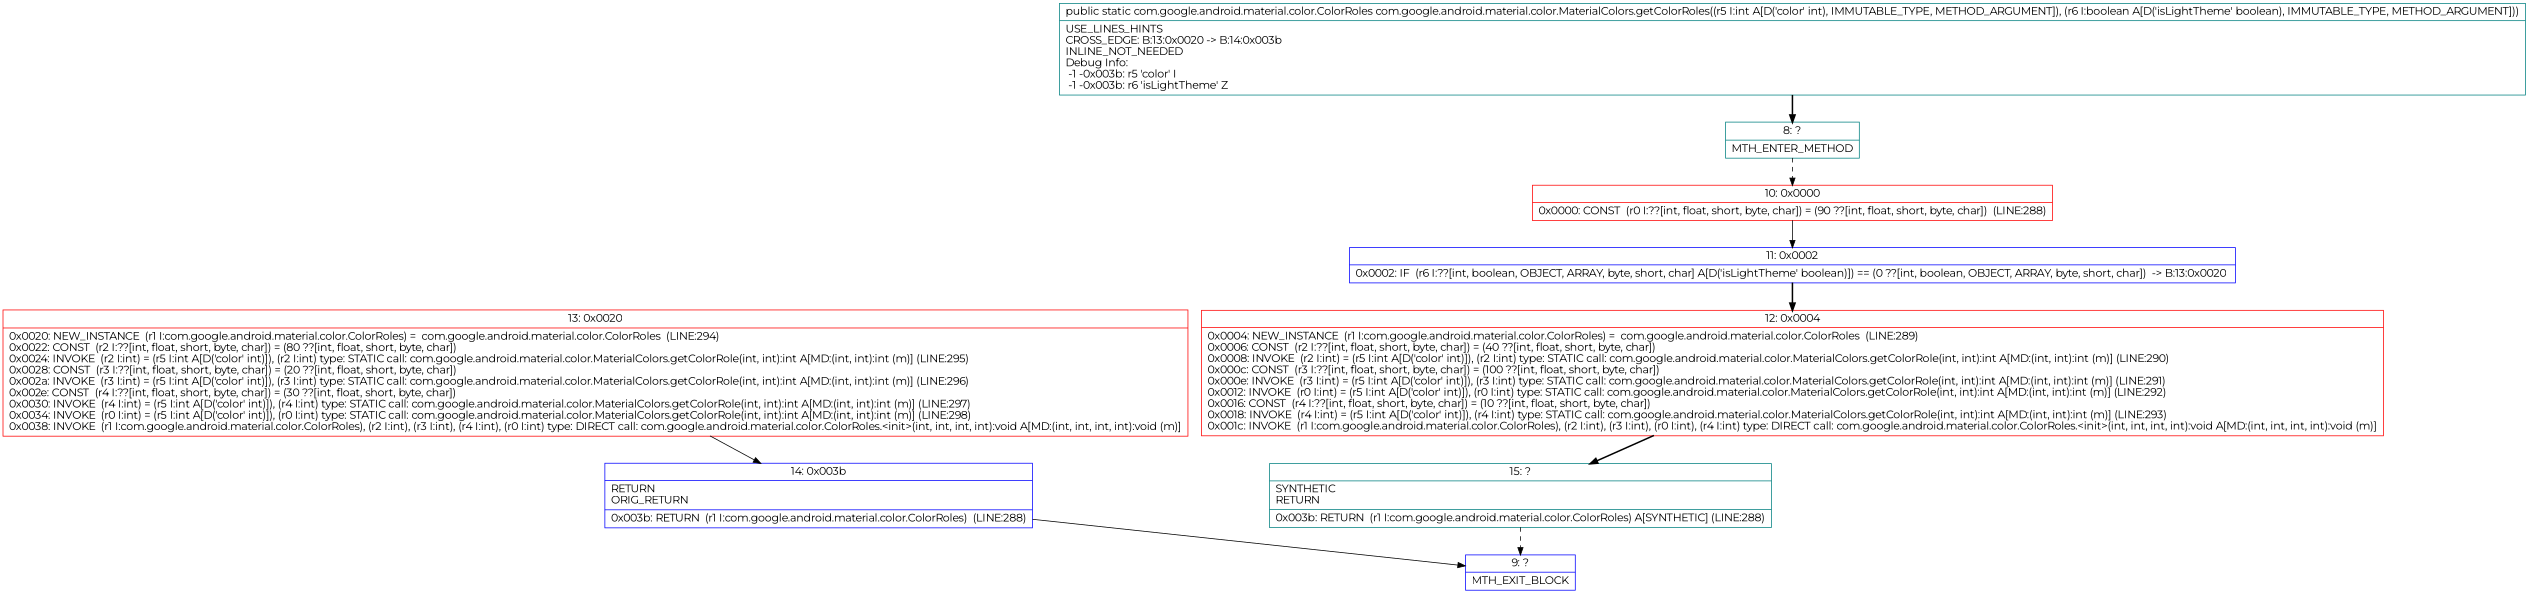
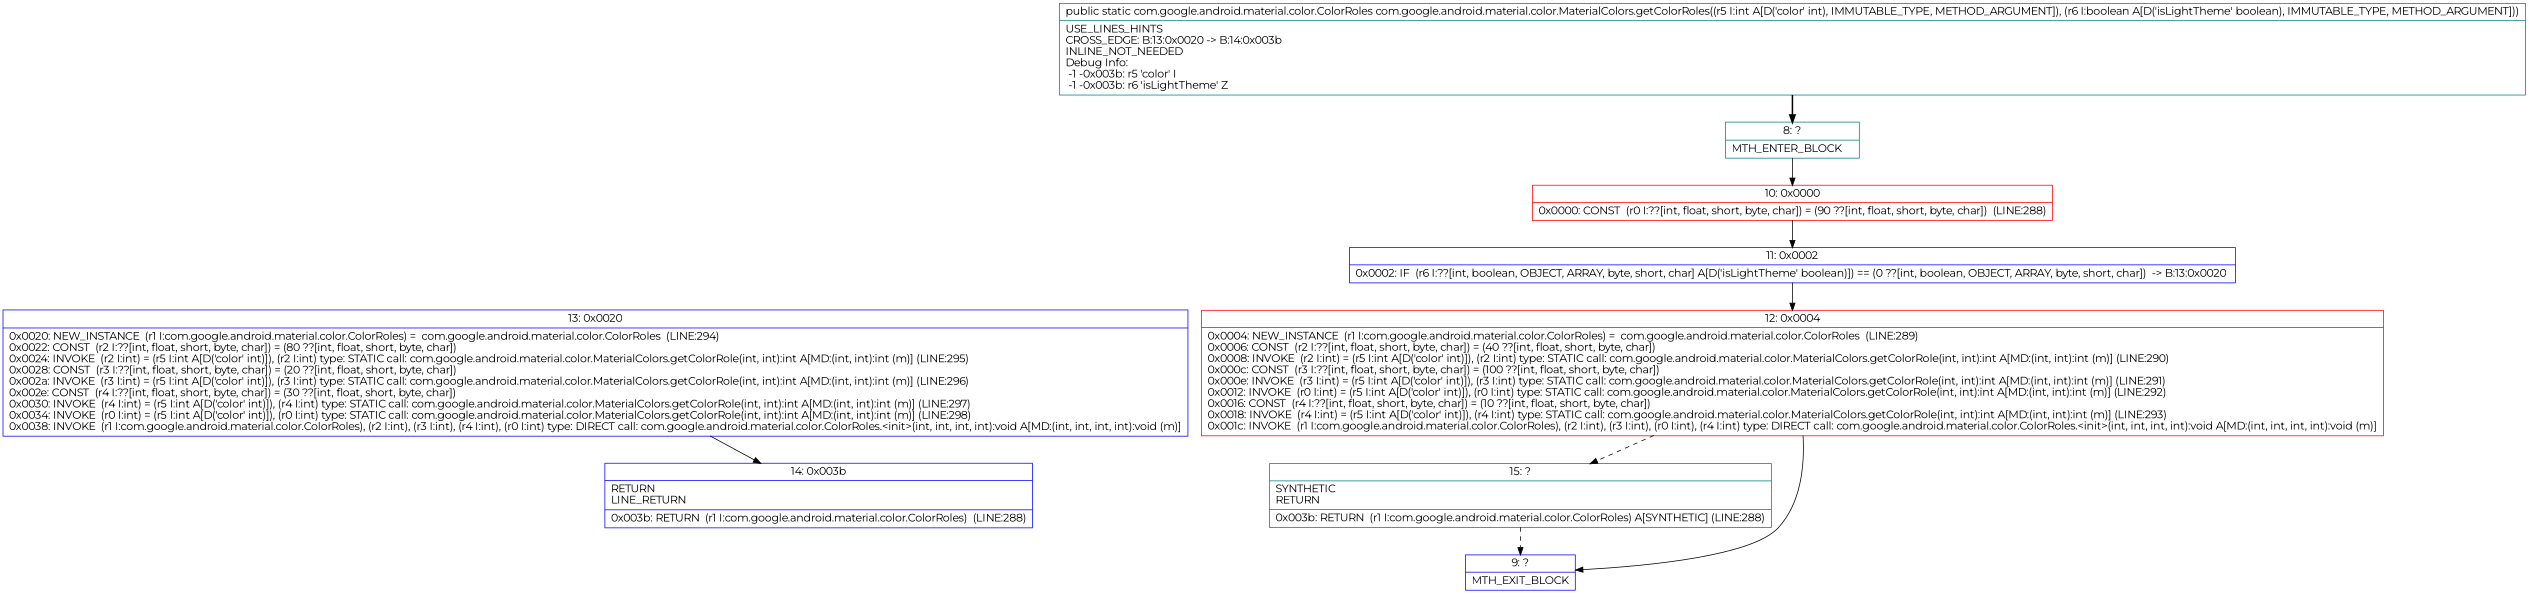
node "8: ?": text "MTH_ENTER_METHOD" -> "MTH_ENTER_BLOCK"
edge "8: ?" -> "10: 0x0000": style dashed -> solid
edge "11: 0x0002" -> "12: 0x0004": style bold -> solid
node "13: 0x0020": color red -> blue
edge "12: 0x0004" -> "15: ?": style bold -> dashed
node "14: 0x003b": text "ORIG_RETURN" -> "LINE_RETURN"
edge "14: 0x003b" -> "9: ?": now "12: 0x0004" -> "9: ?"
